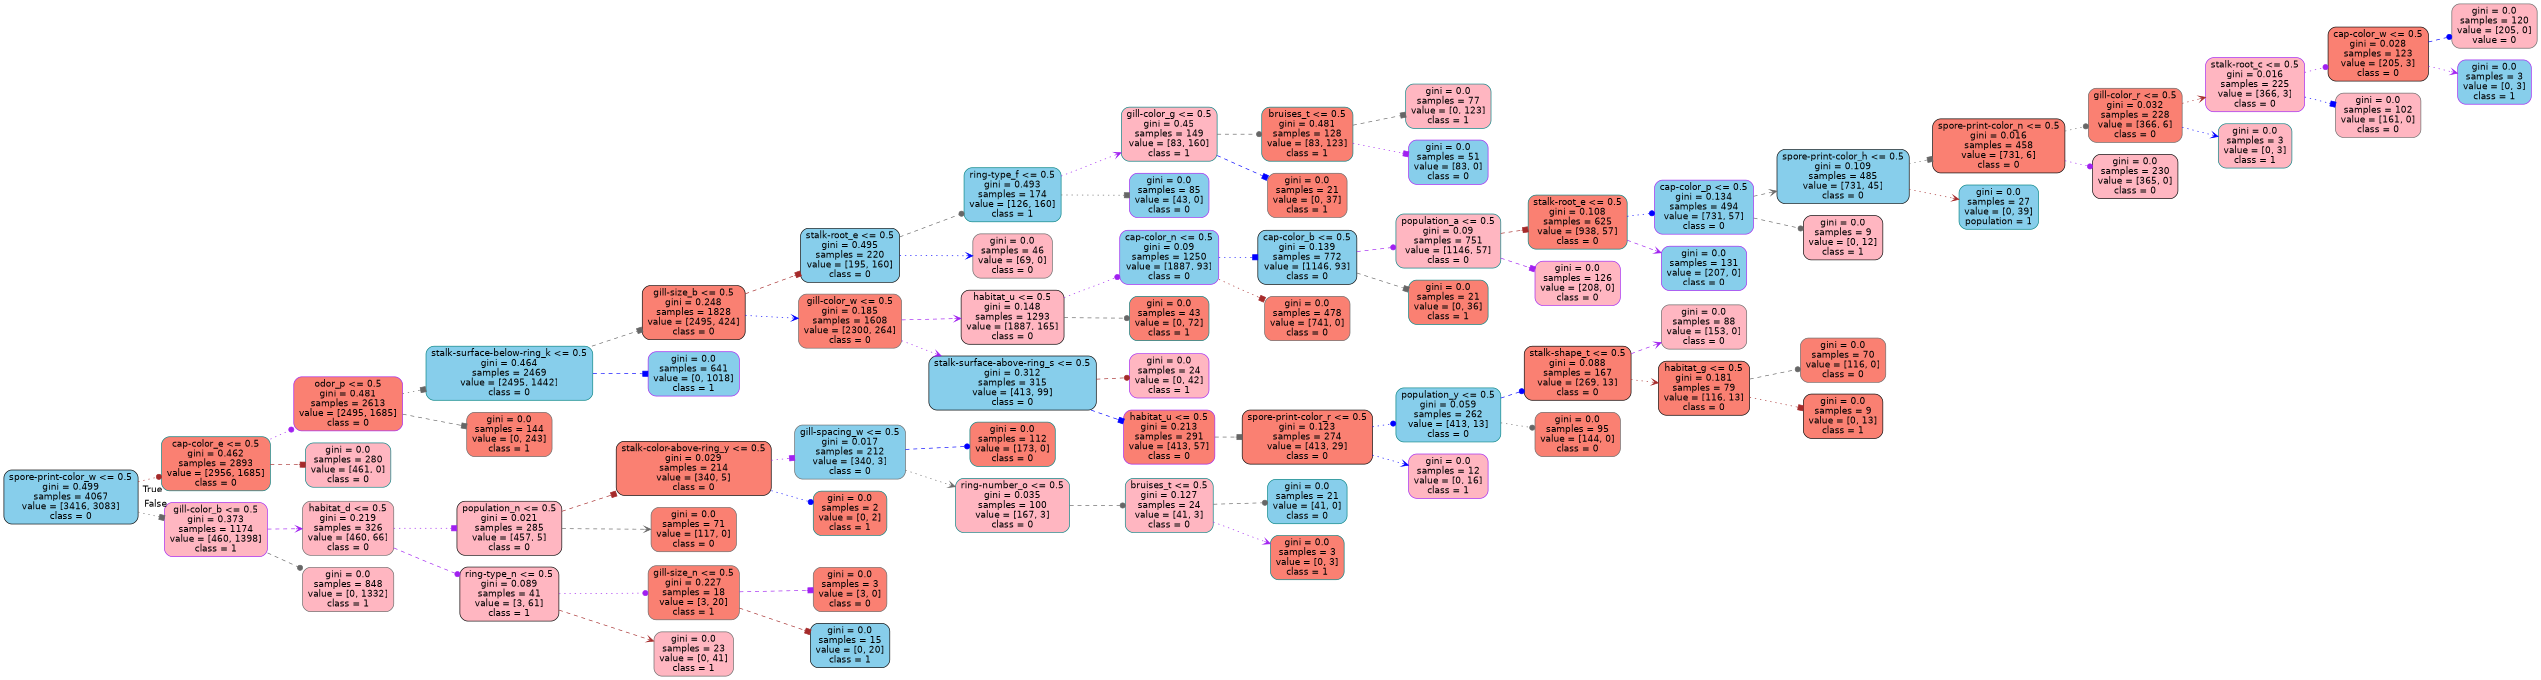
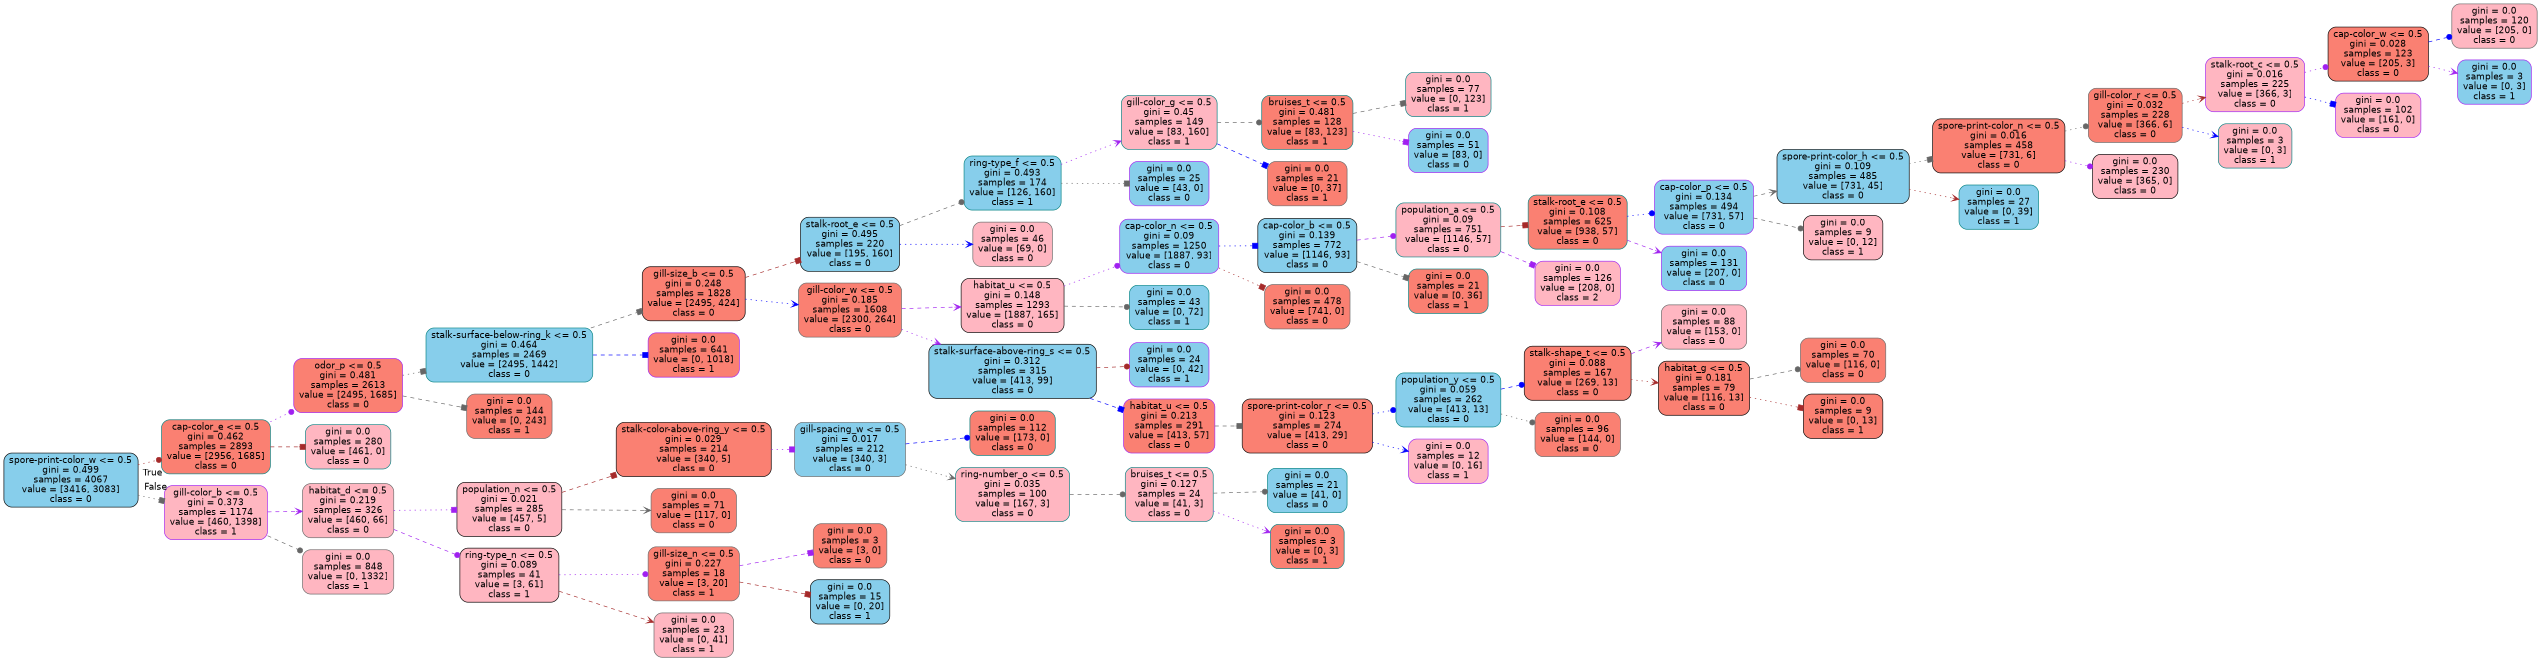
node "gini = 0.0 samples = 120 value = [205, 0] value = 0": label "gini = 0.0 samples = 120 value = [205, 0] value = 0" -> "gini = 0.0 samples = 120 value = [205, 0] class = 0"
node "gini = 0.0 samples = 102 value = [161, 0] class = 0": color gray40 -> purple
node "gini = 0.0 samples = 85 value = [43, 0] class = 0": label "gini = 0.0 samples = 85 value = [43, 0] class = 0" -> "gini = 0.0 samples = 25 value = [43, 0] class = 0"
node "gini = 0.0 samples = 27 value = [0, 39] population = 1": label "gini = 0.0 samples = 27 value = [0, 39] population = 1" -> "gini = 0.0 samples = 27 value = [0, 39] class = 1"
node "gini = 0.0 samples = 126 value = [208, 0] class = 0": label "gini = 0.0 samples = 126 value = [208, 0] class = 0" -> "gini = 0.0 samples = 126 value = [208, 0] class = 2"
node "gini = 0.0 samples = 43 value = [0, 72] class = 1": fillcolor salmon -> skyblue
node "gini = 0.0 samples = 641 value = [0, 1018] class = 1": fillcolor skyblue -> salmon
node "gini = 0.0 samples = 24 value = [0, 42] class = 1": fillcolor lightpink -> skyblue
node "gini = 0.0 samples = 95 value = [144, 0] class = 0": label "gini = 0.0 samples = 95 value = [144, 0] class = 0" -> "gini = 0.0 samples = 96 value = [144, 0] class = 0"
node "gini = 0.0 samples = 2 value = [0, 2] class = 1": removed
